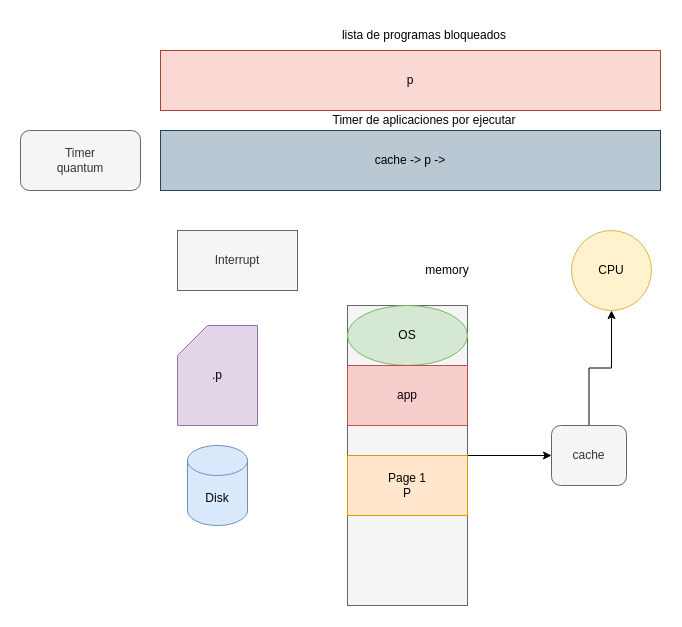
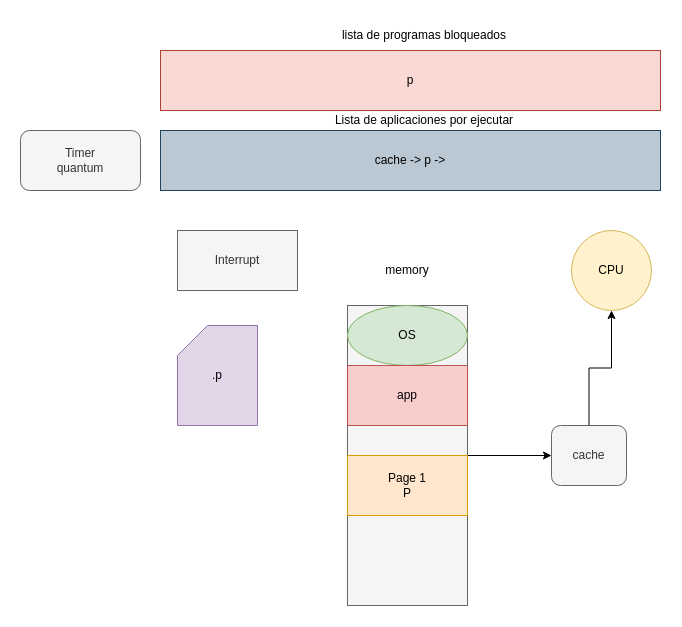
node "Timer de aplicaciones por ejecutar": label "Timer de aplicaciones por ejecutar" -> "Lista de aplicaciones por ejecutar"
node "memory": moved (448, 271) -> (408, 271)
node "Disk": removed
